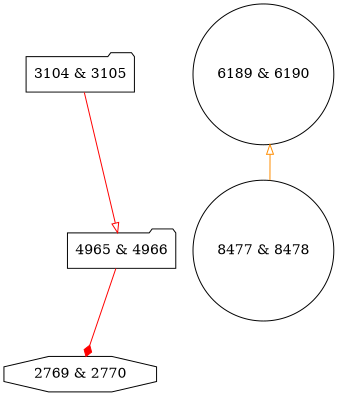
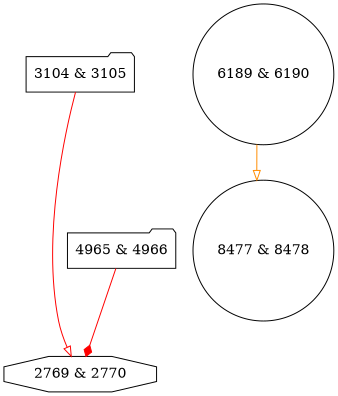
edge "3104 & 3105" -> "4965 & 4966": now "3104 & 3105" -> "2769 & 2770"
edge "8477 & 8478" -> "6189 & 6190": reversed
